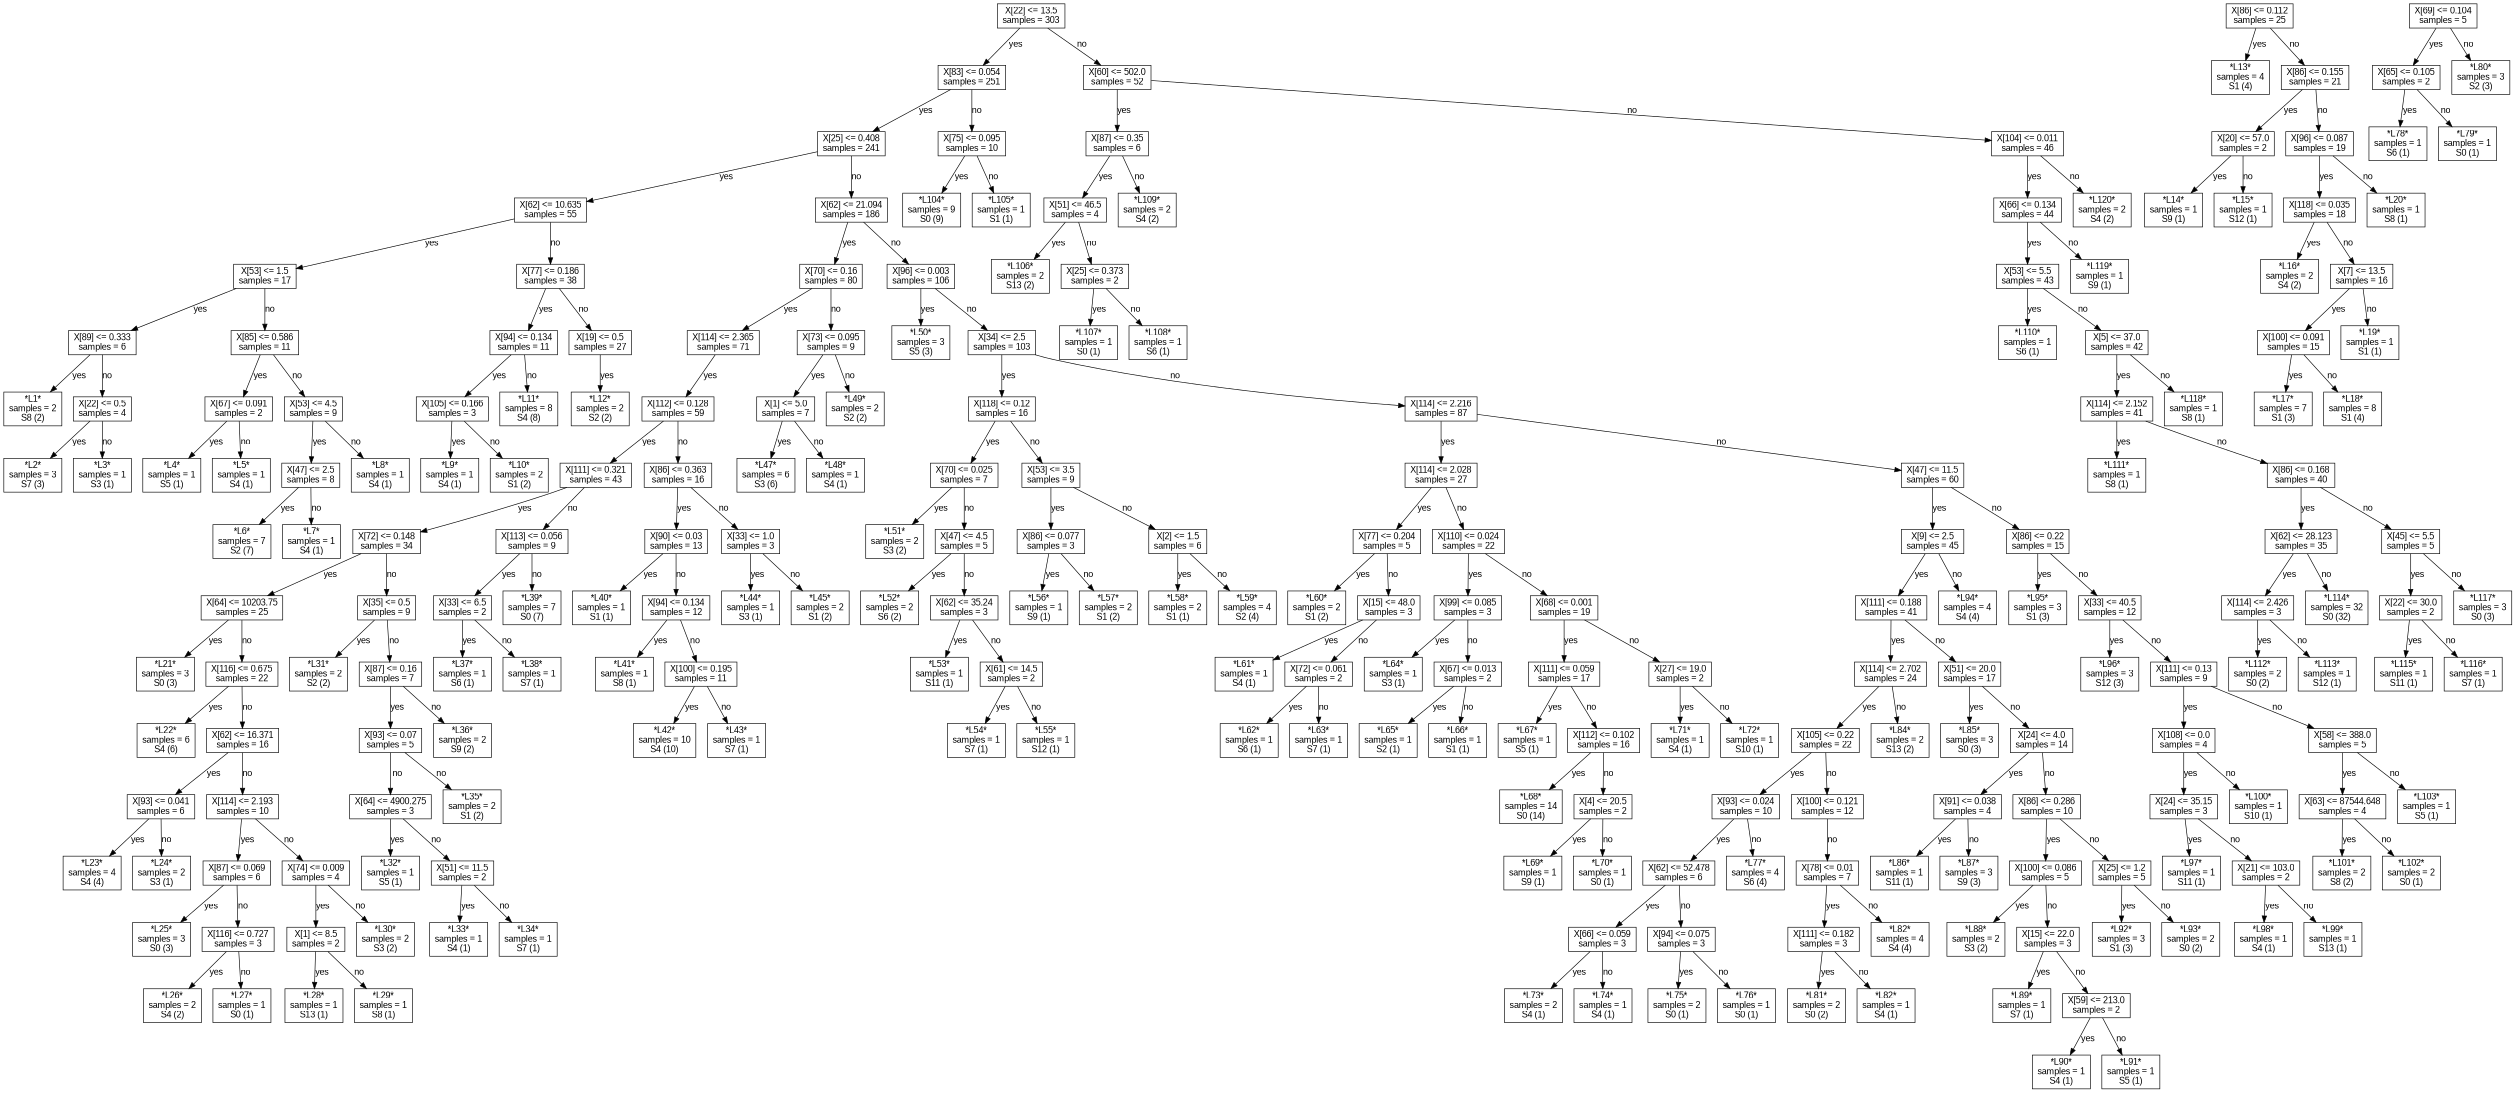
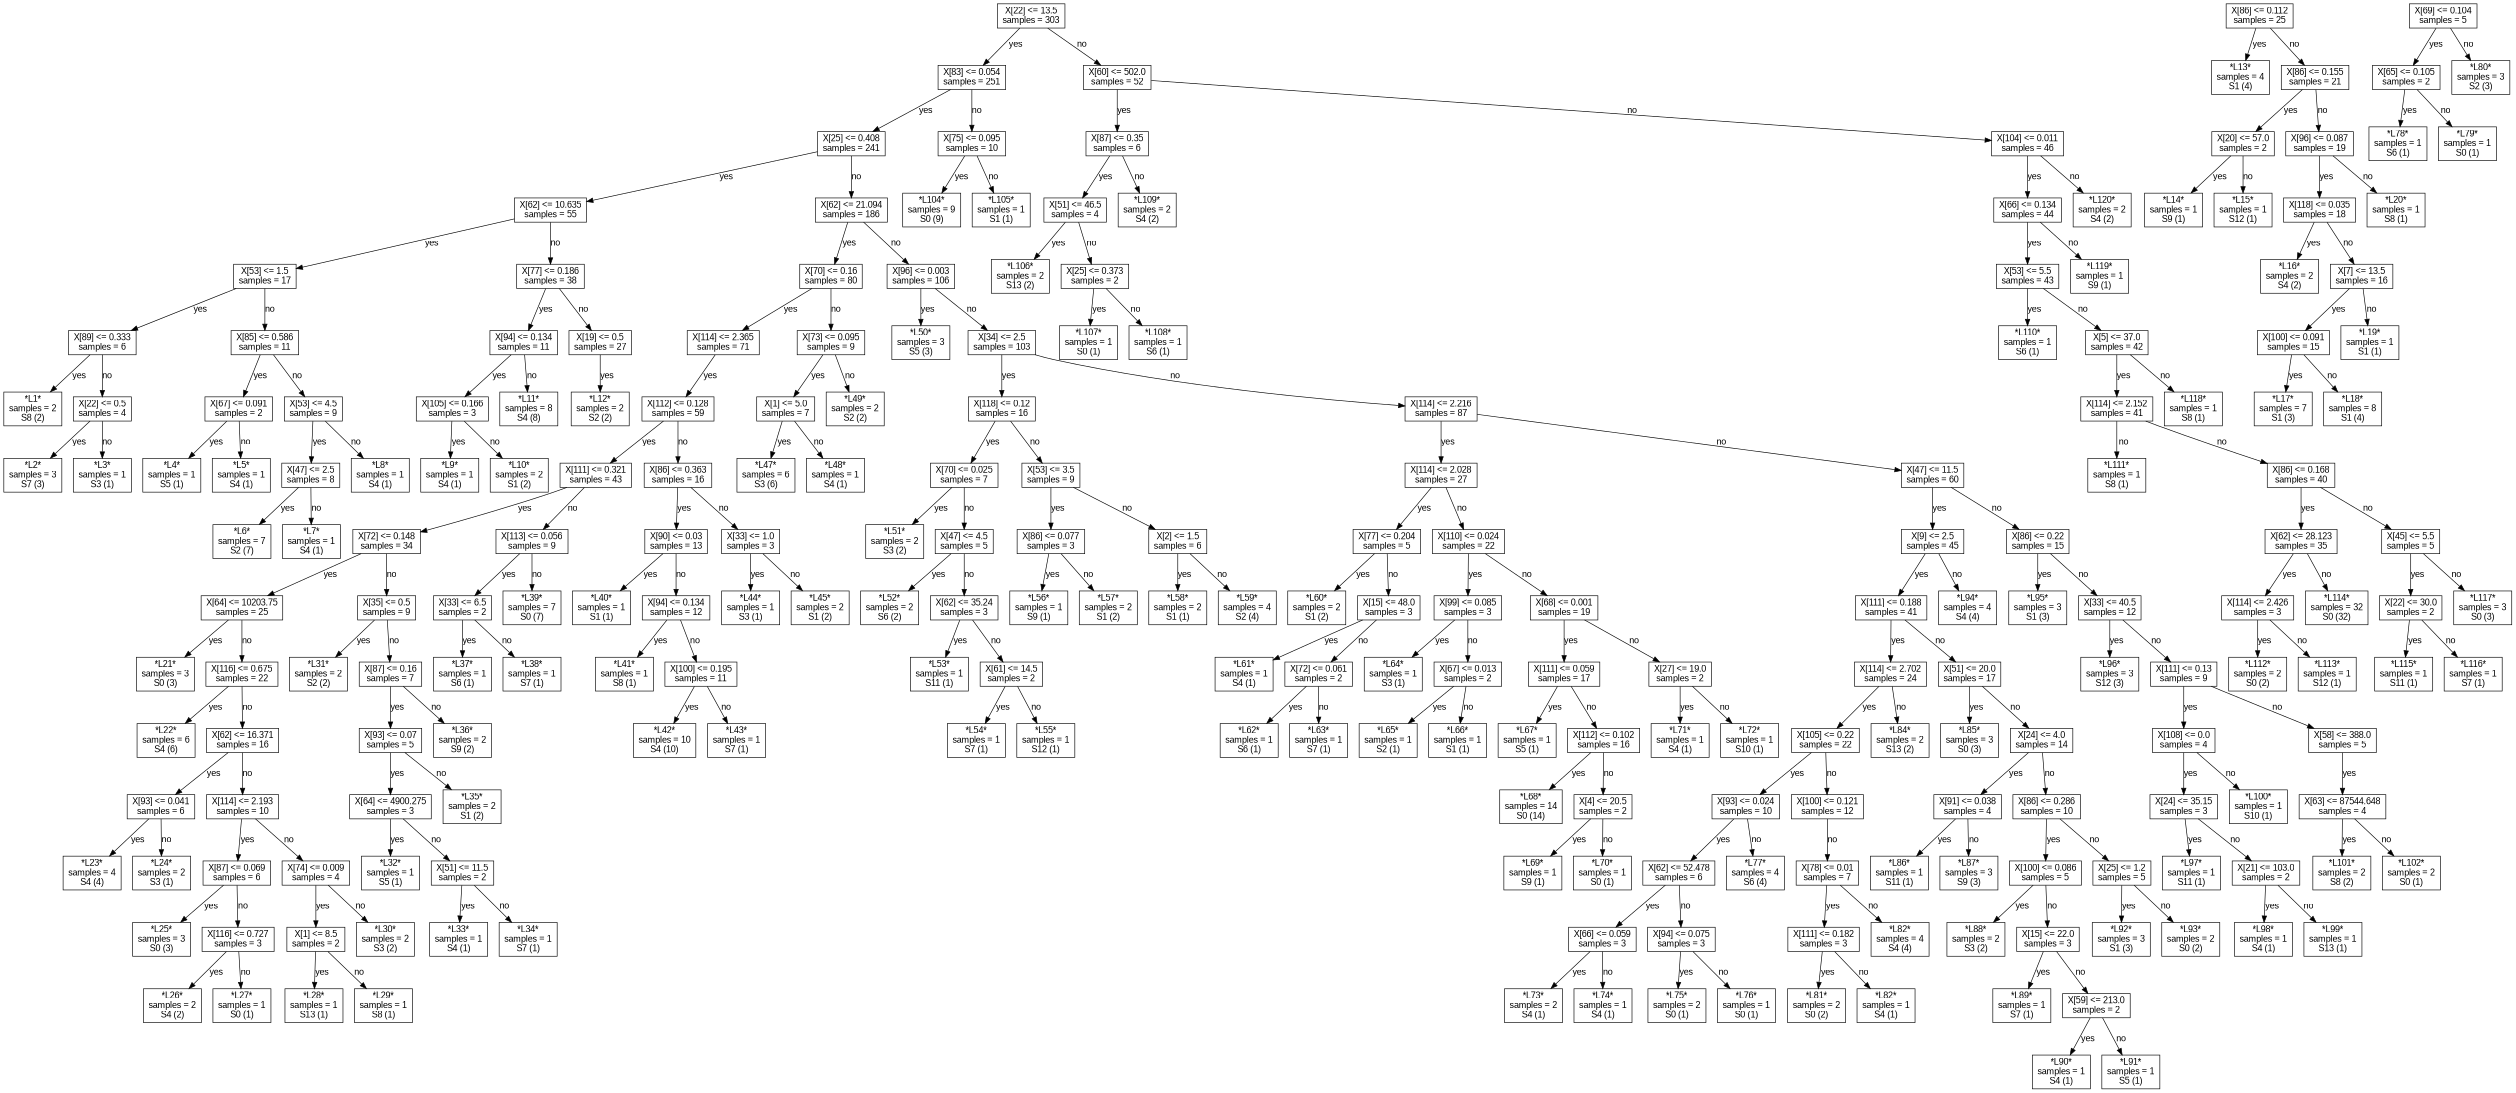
edge "X[114] <= 2.152 samples = 41" -> "*L111* samples = 1 S8 (1)": label "yes" -> "no"
edge "X[93] <= 0.07 samples = 5" -> "X[64] <= 4900.275 samples = 3": label "no" -> "yes"
node "*L103* samples = 1 S5 (1)": removed
